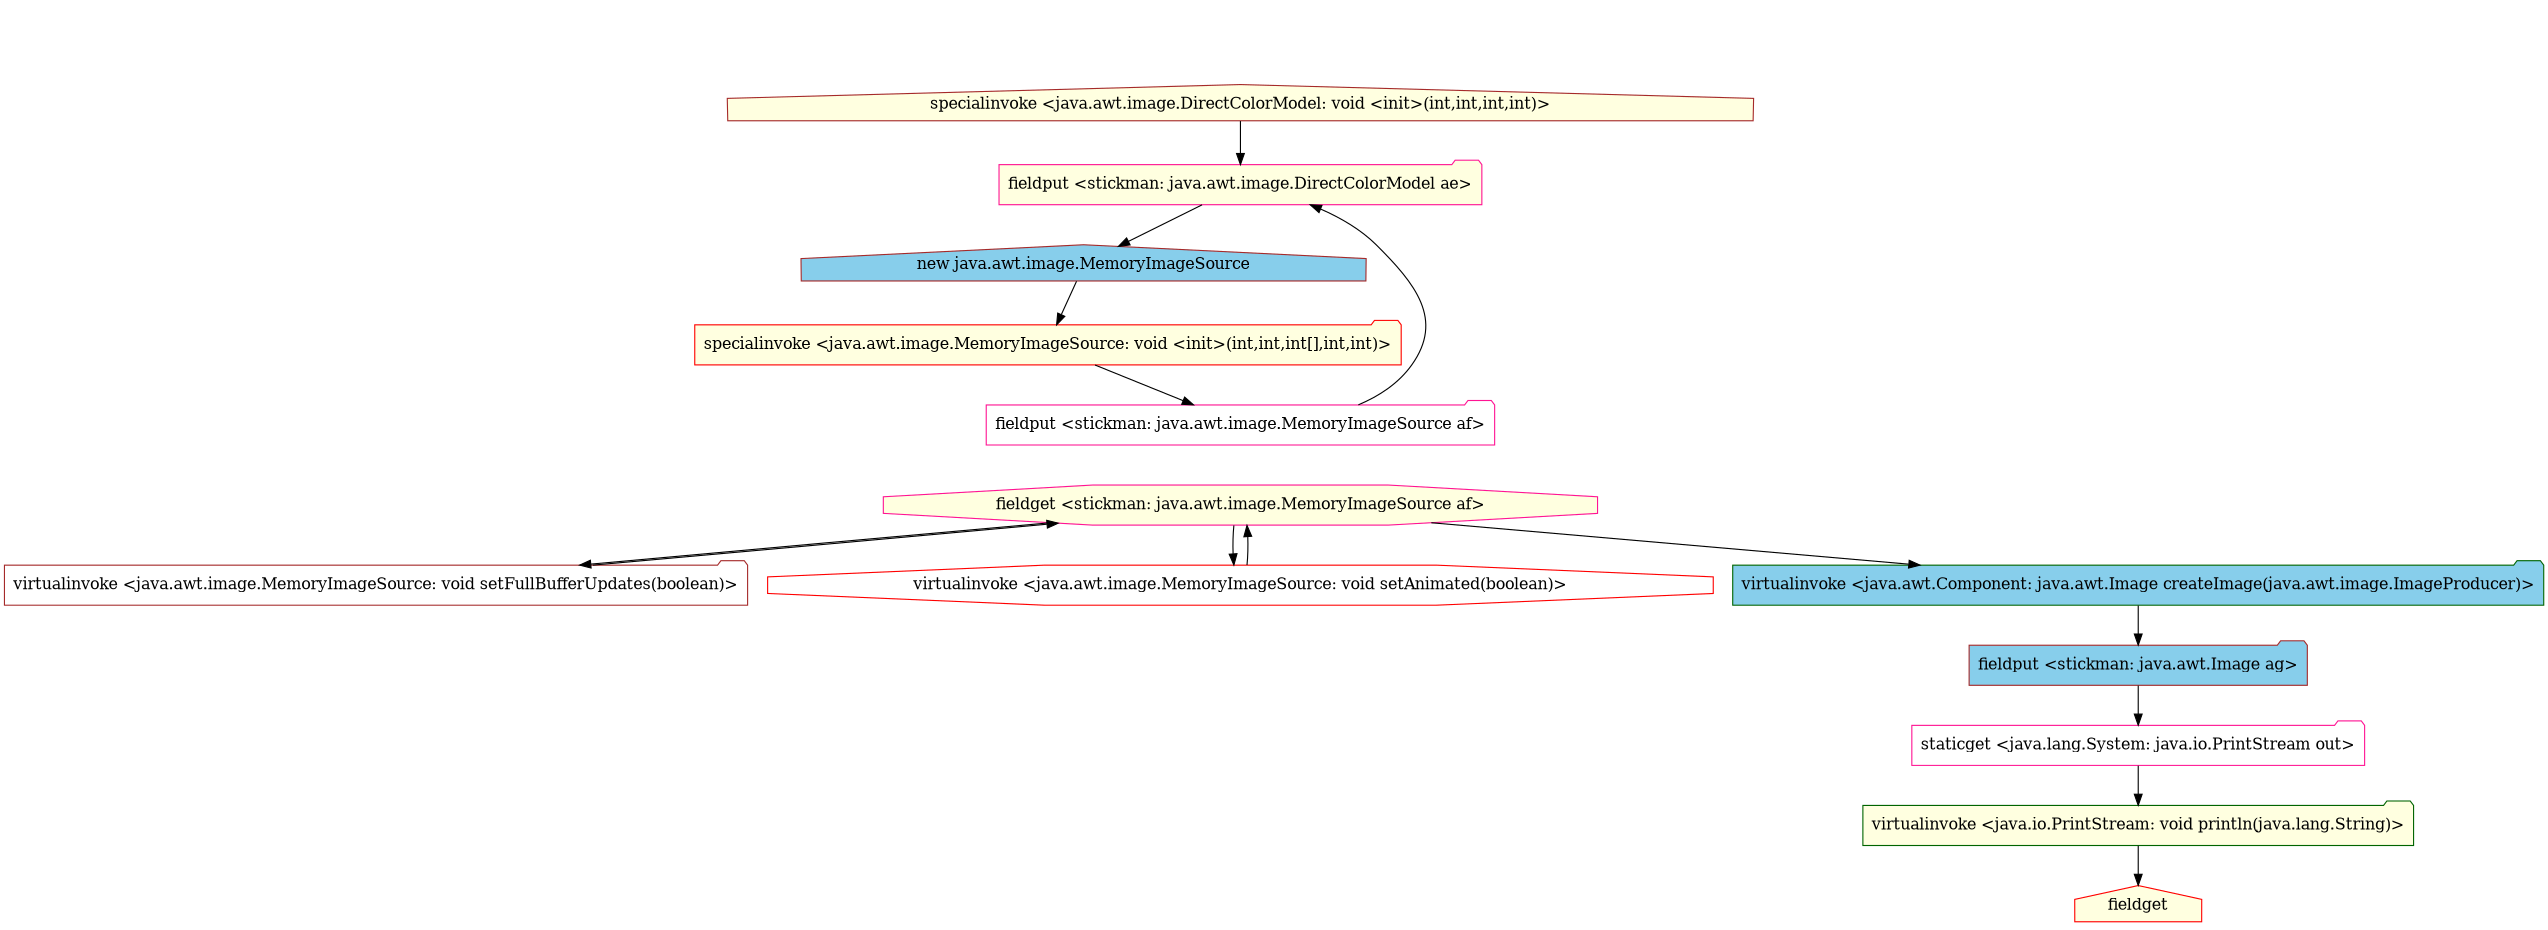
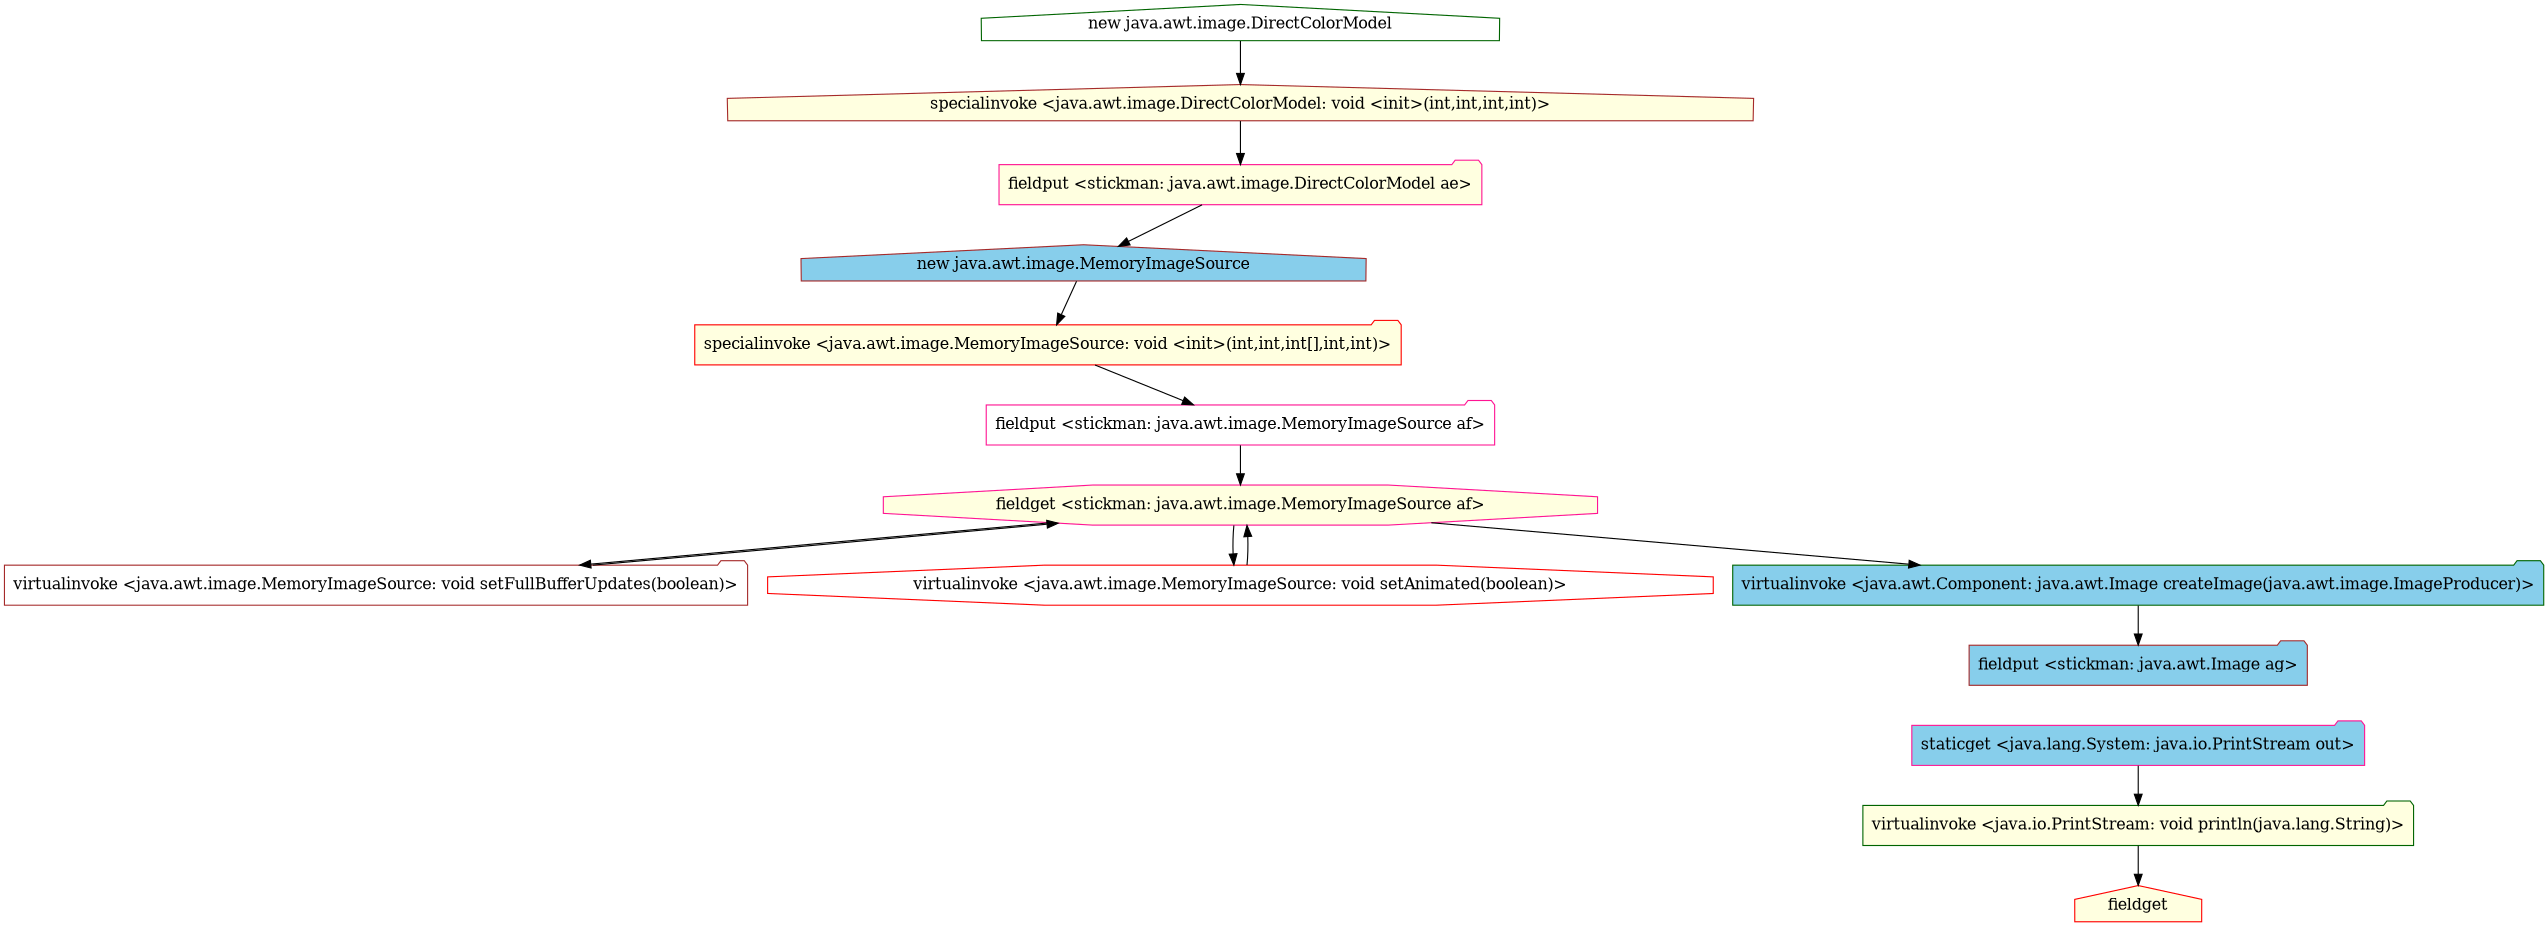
node "new java.awt.image.DirectColorModel": added
edge "fieldput <stickman: java.awt.image.MemoryImageSource af>" -> "fieldput <stickman: java.awt.image.DirectColorModel ae>": now "fieldput <stickman: java.awt.image.MemoryImageSource af>" -> "fieldget <stickman: java.awt.image.MemoryImageSource af>"
edge "fieldput <stickman: java.awt.Image ag>" -> "staticget <java.lang.System: java.io.PrintStream out>": removed
node "staticget <java.lang.System: java.io.PrintStream out>": fillcolor white -> skyblue
